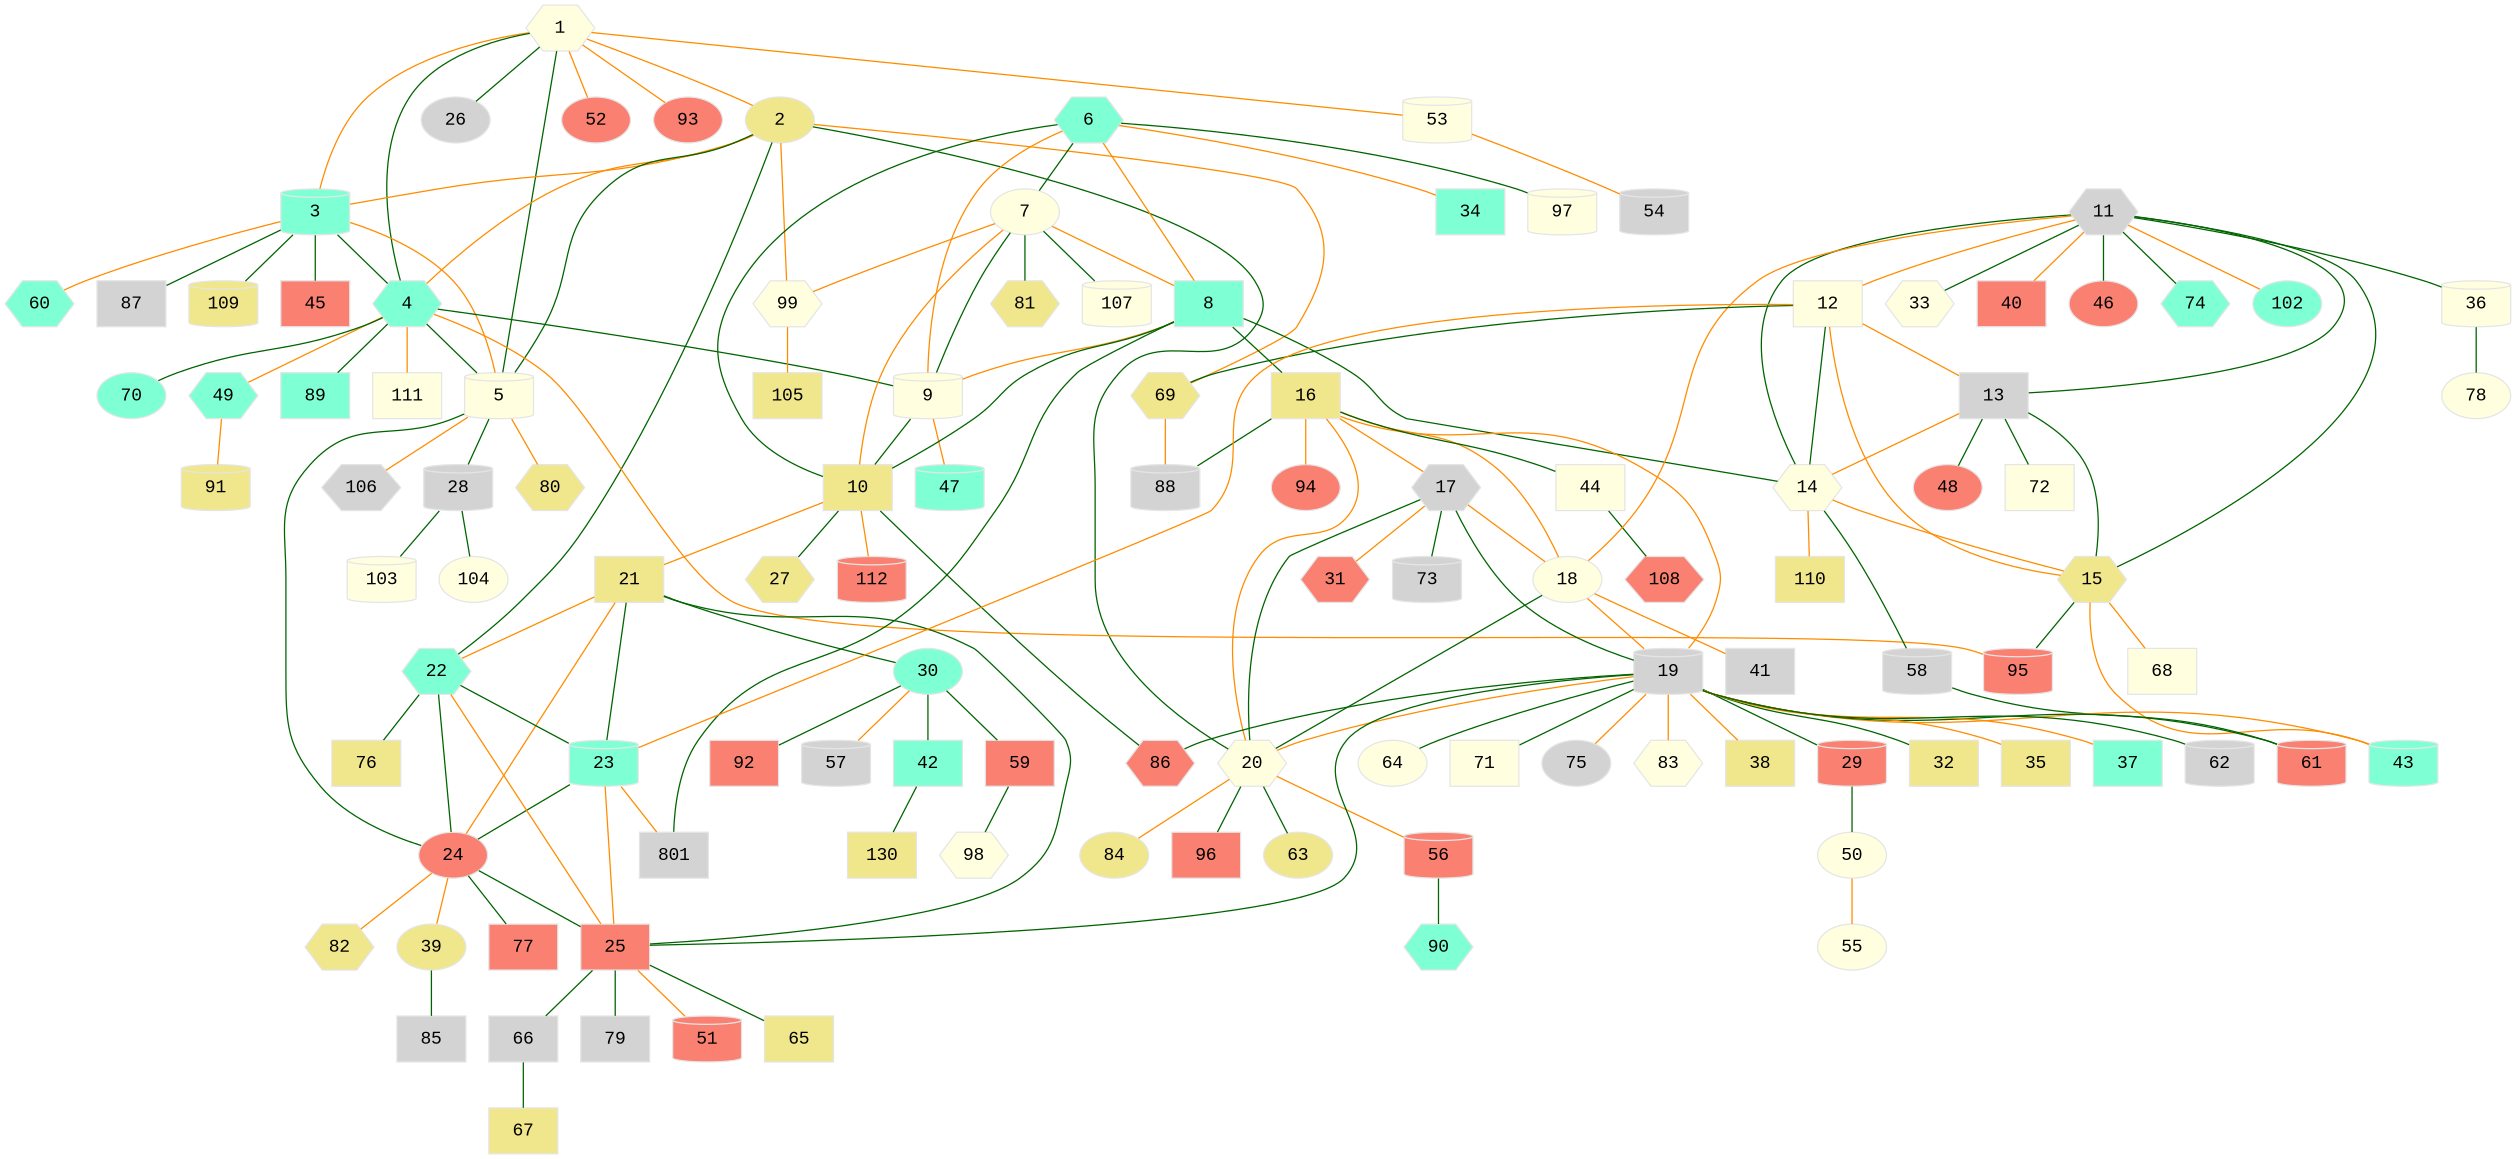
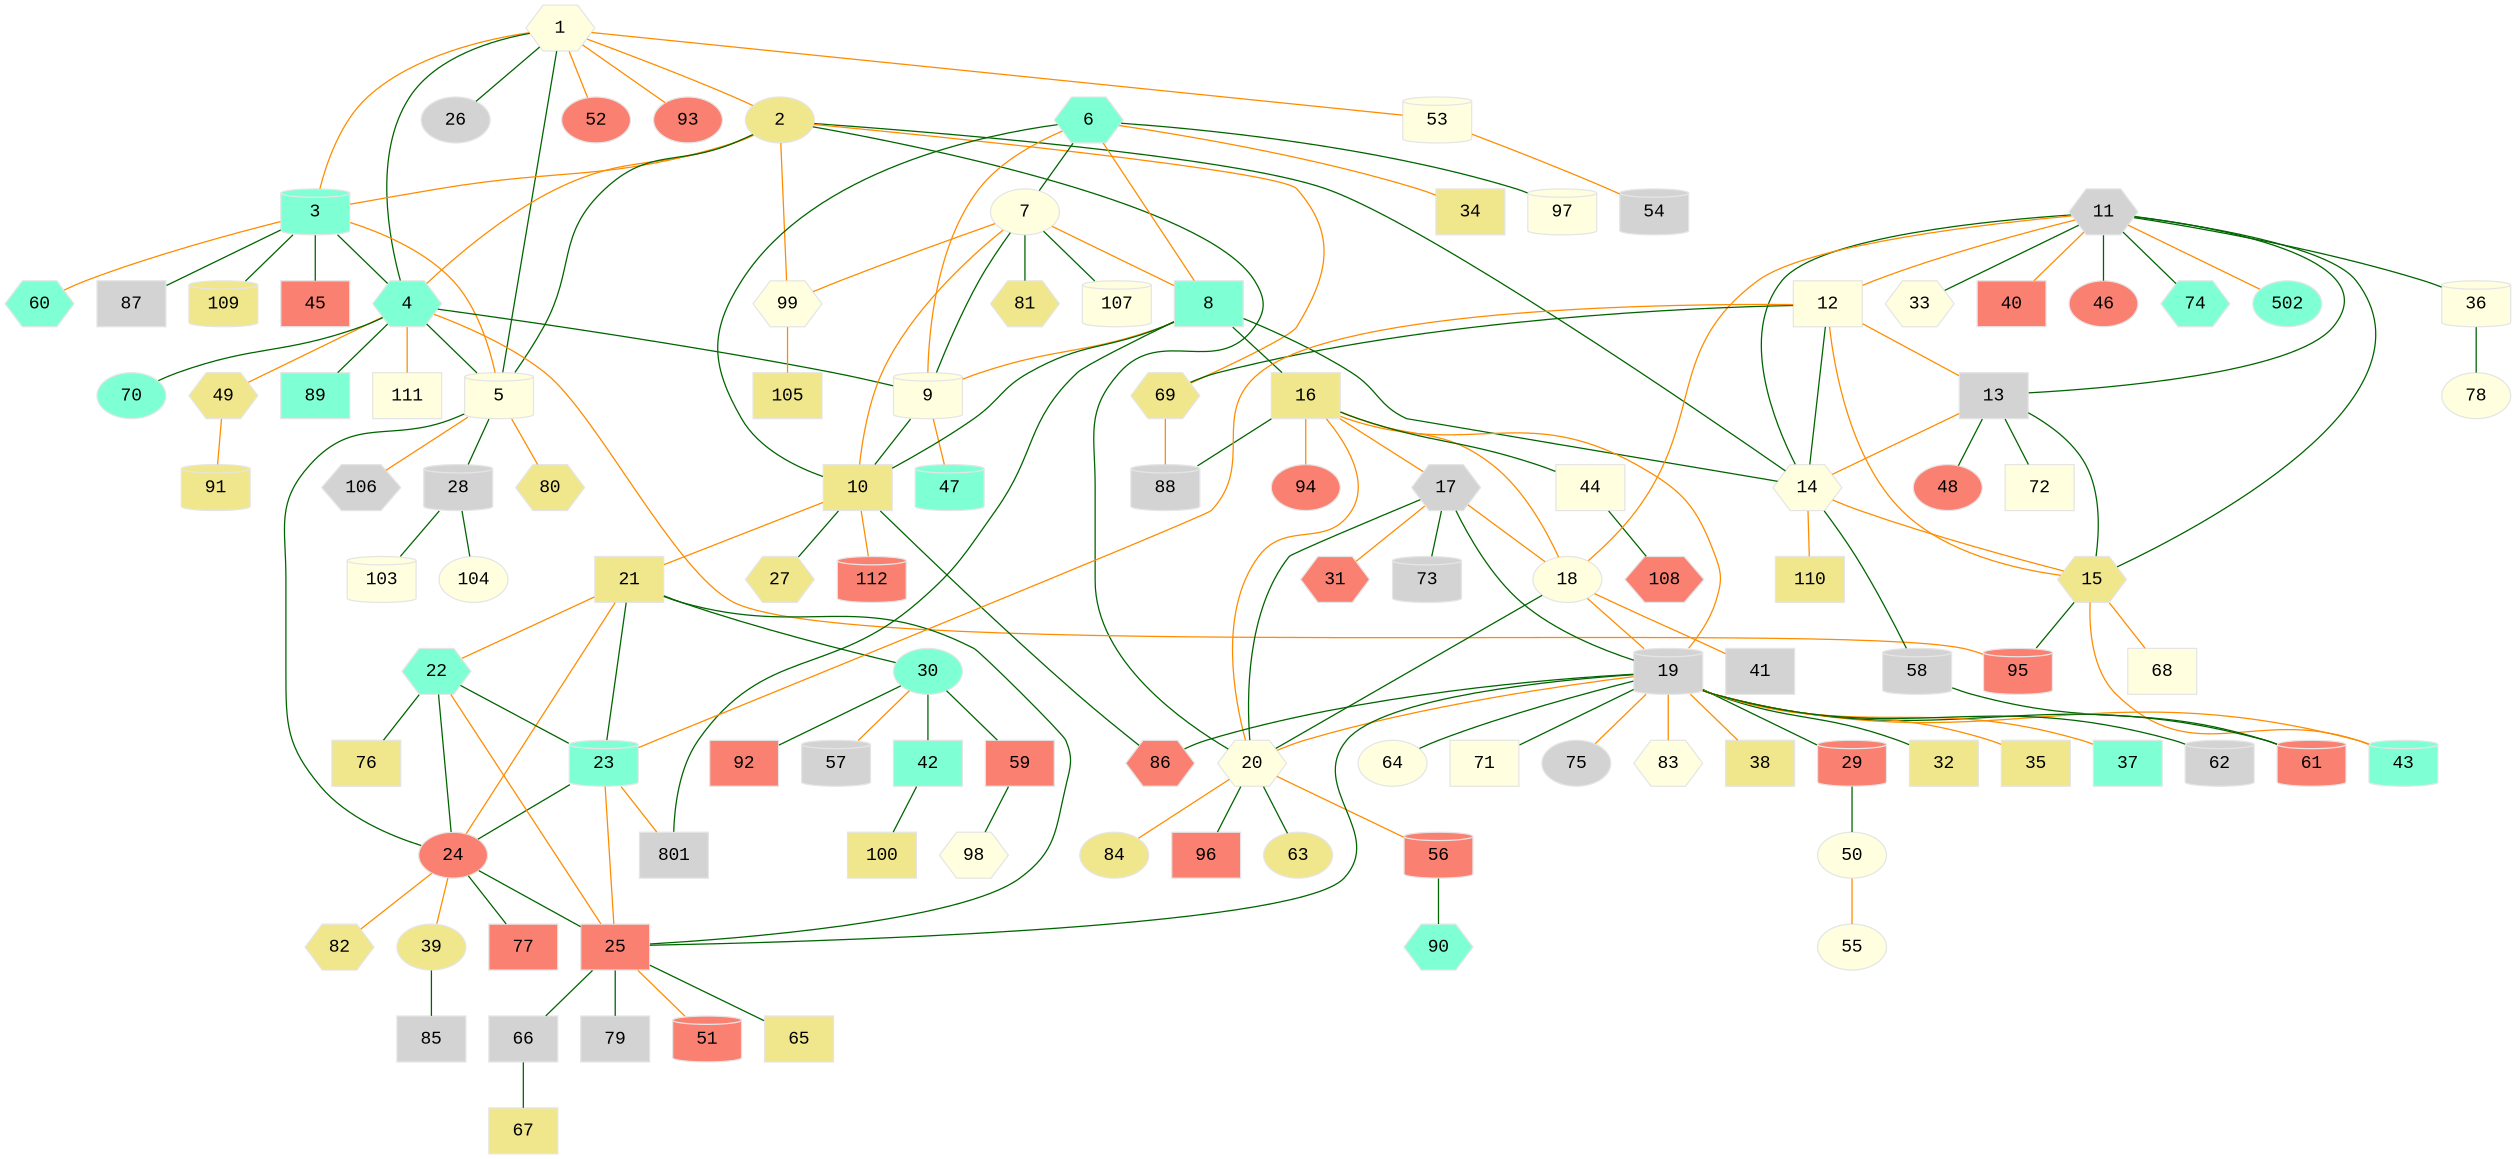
node "34": fillcolor aquamarine -> khaki
node "102": label "102" -> "502"
node "49": fillcolor aquamarine -> khaki
edge "2" -- "22": now "2" -- "14"
node "130": label "130" -> "100"
